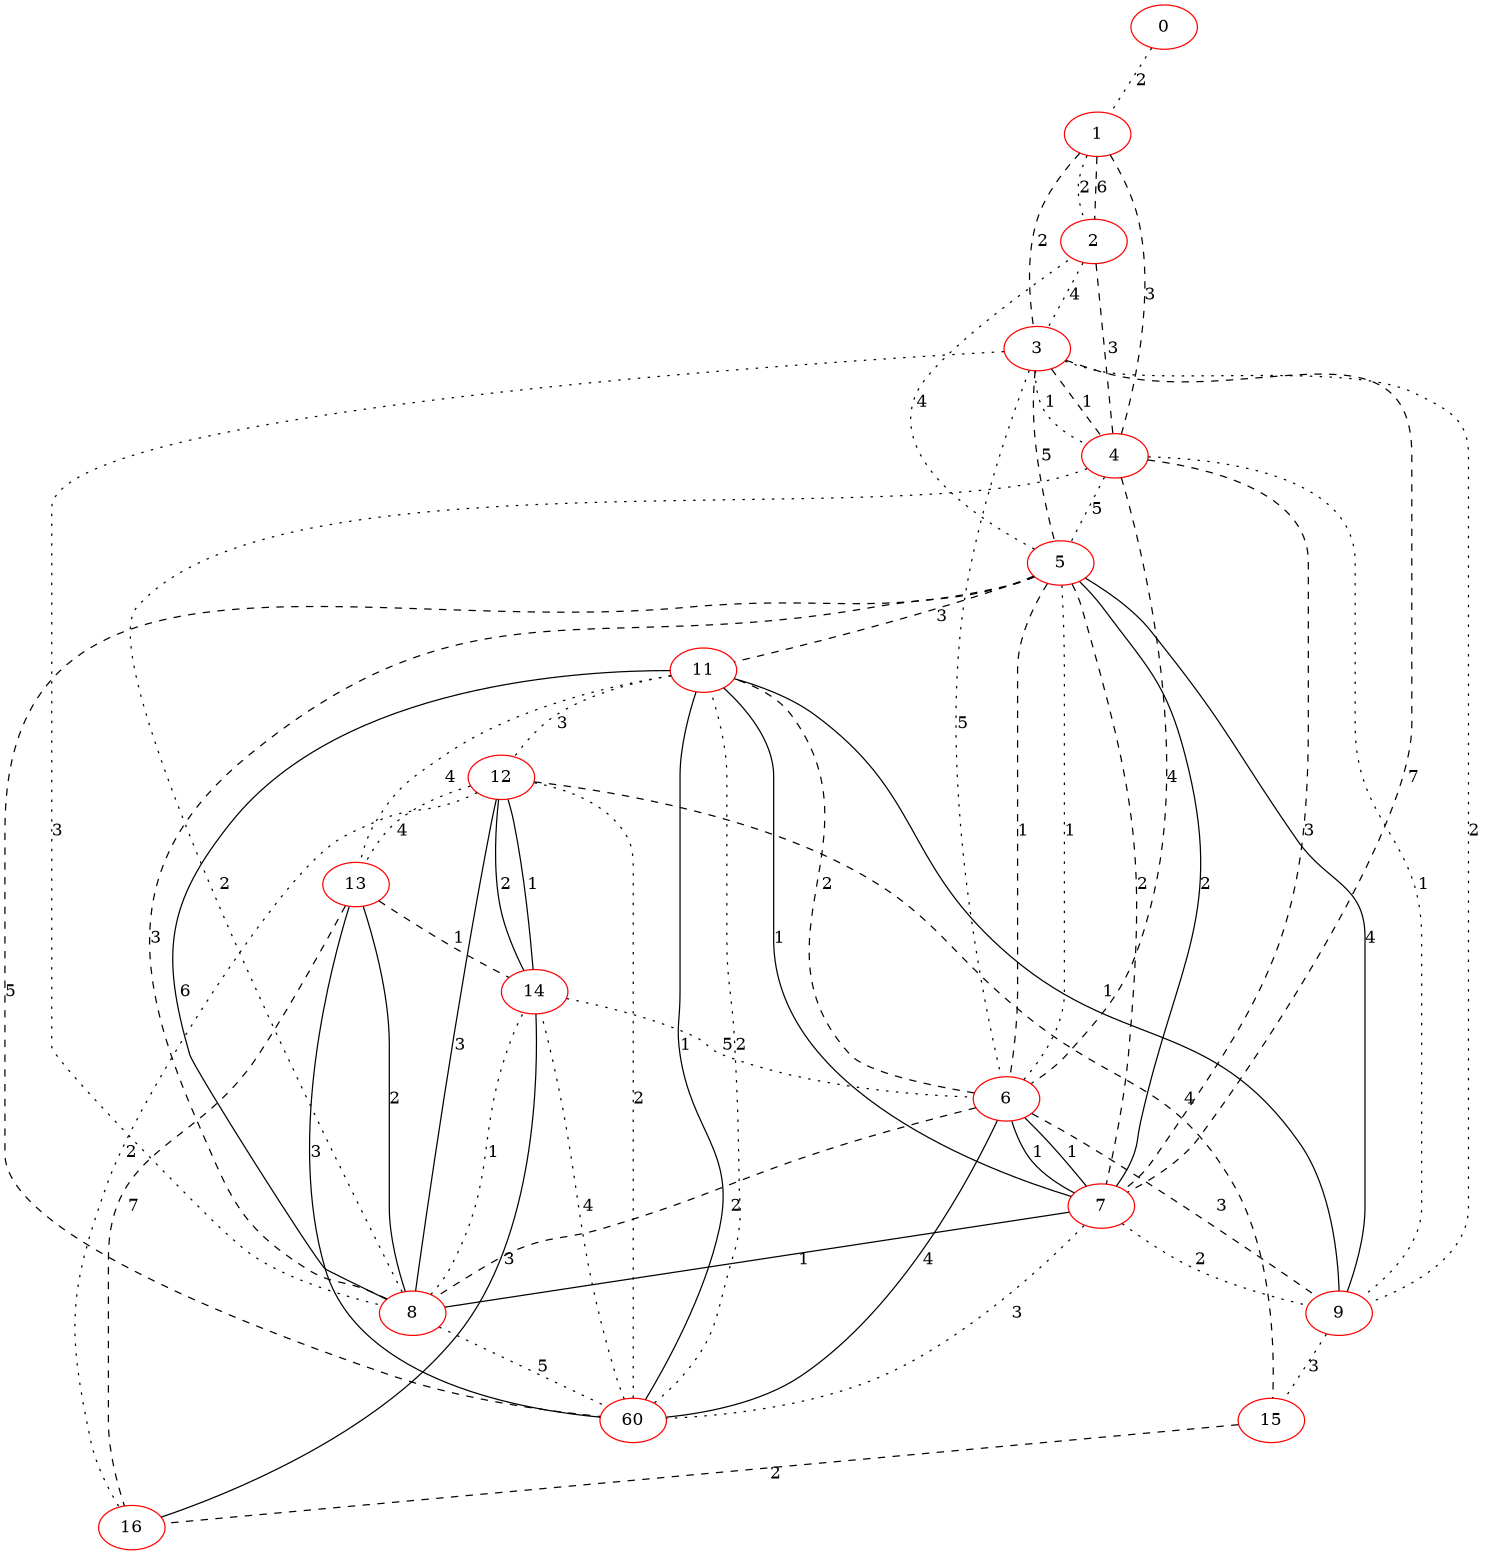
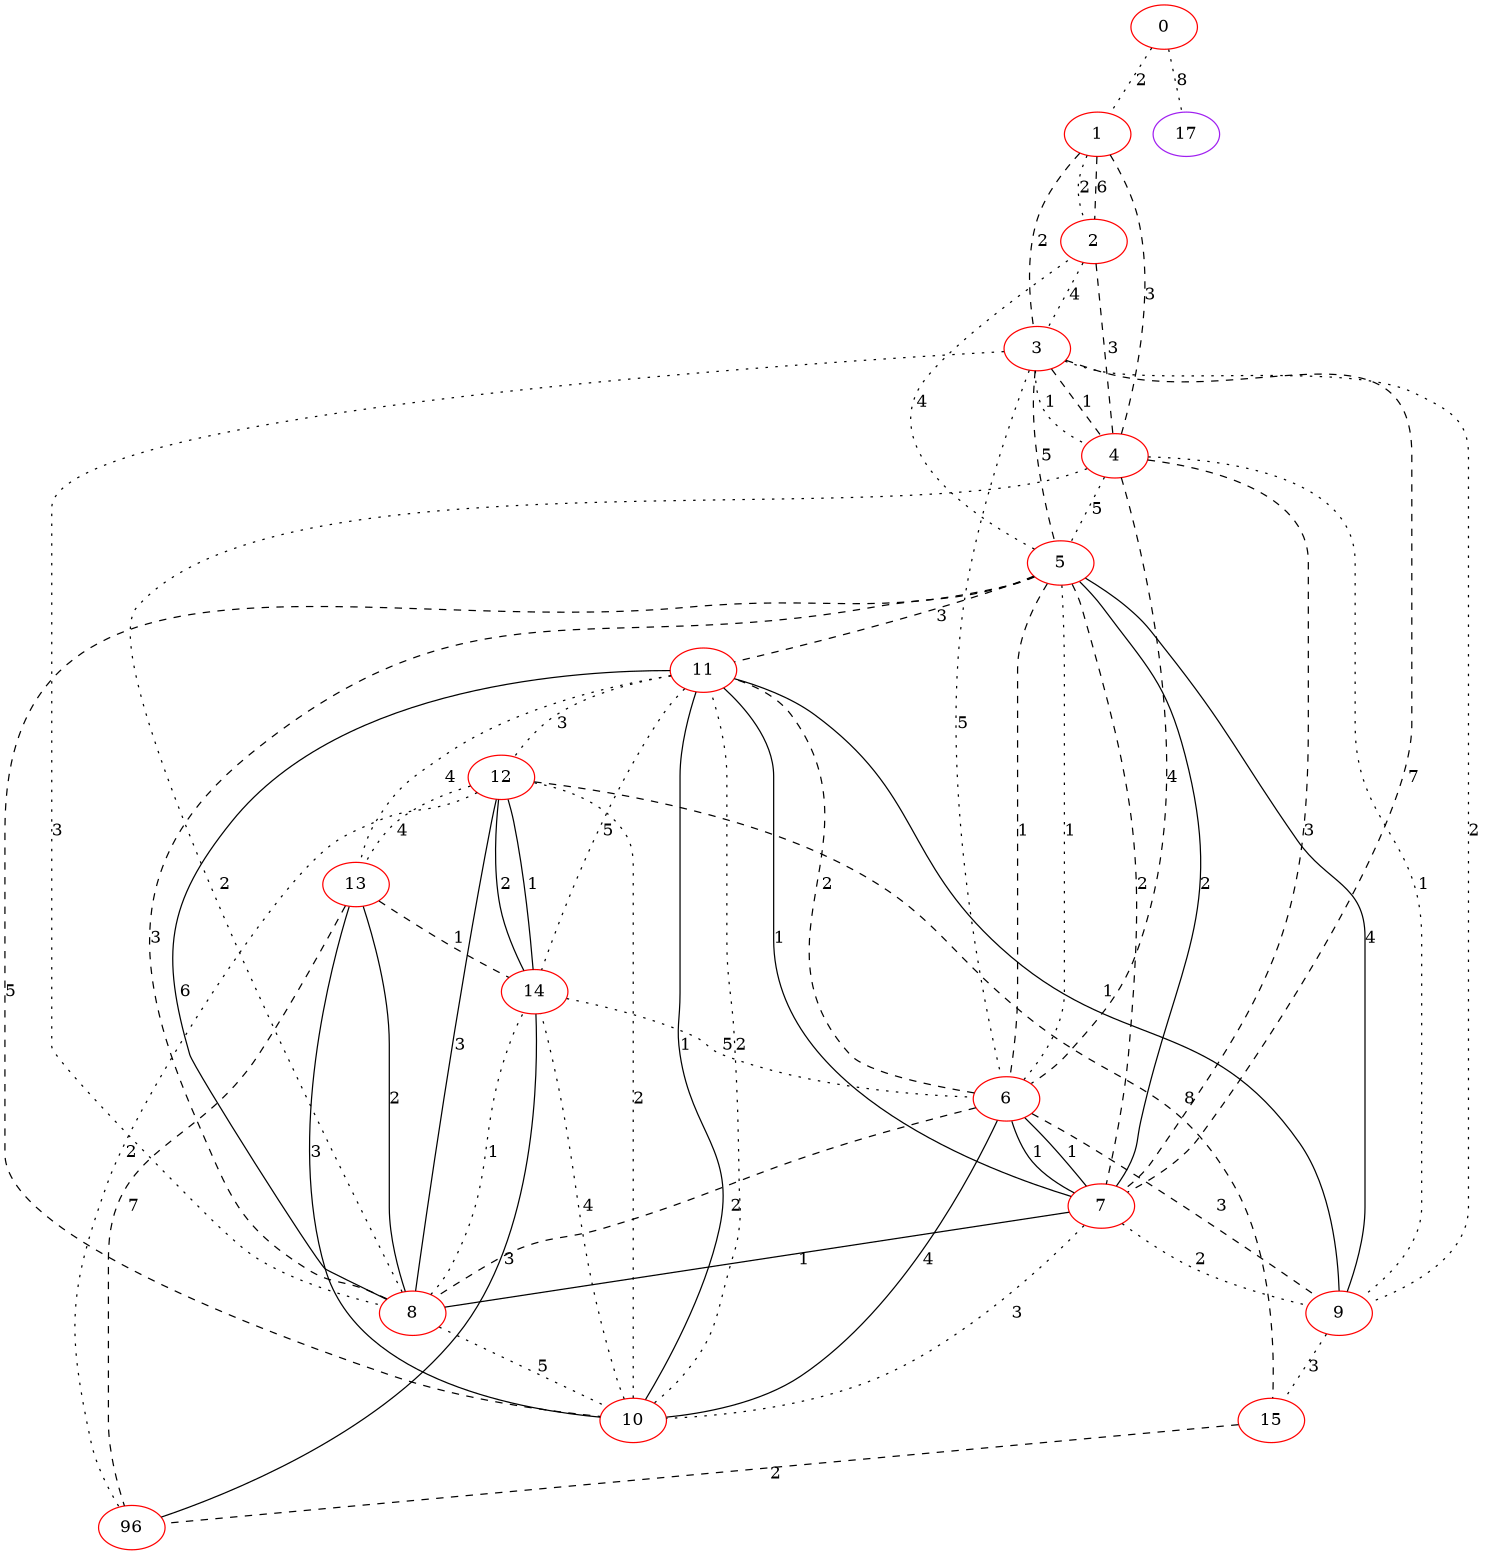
node "17": added
edge "11" -- "14": added, label "5"
edge "12" -- "15": label "4" -> "8"
node "60": label "60" -> "10"
node "16": label "16" -> "96"
